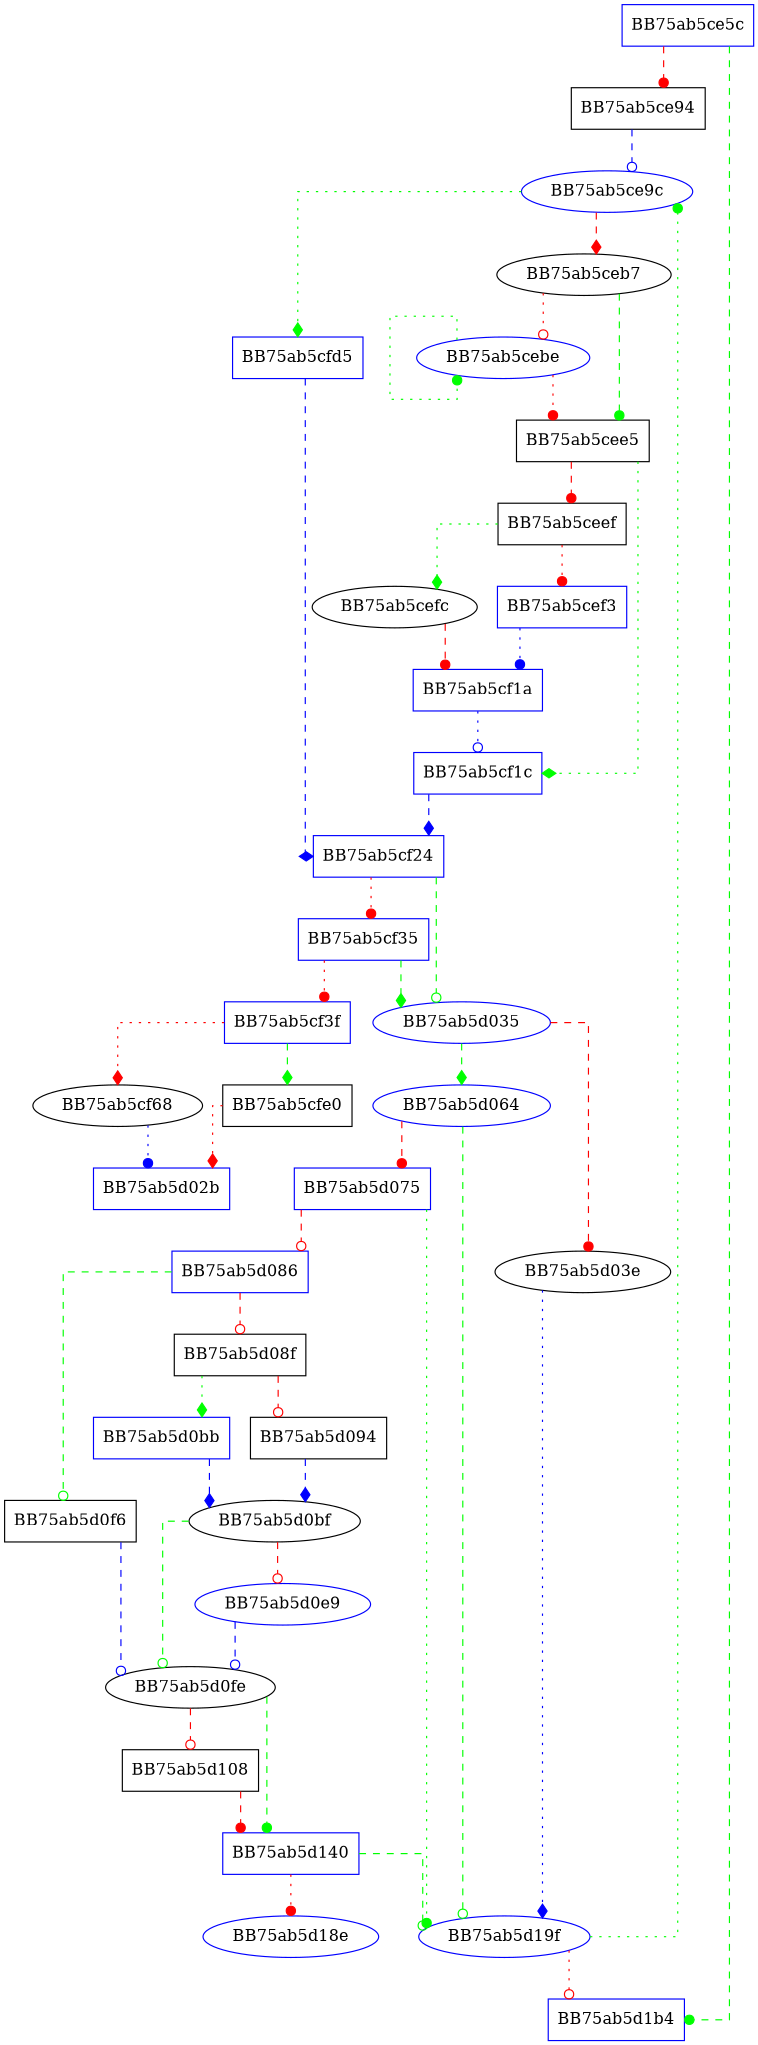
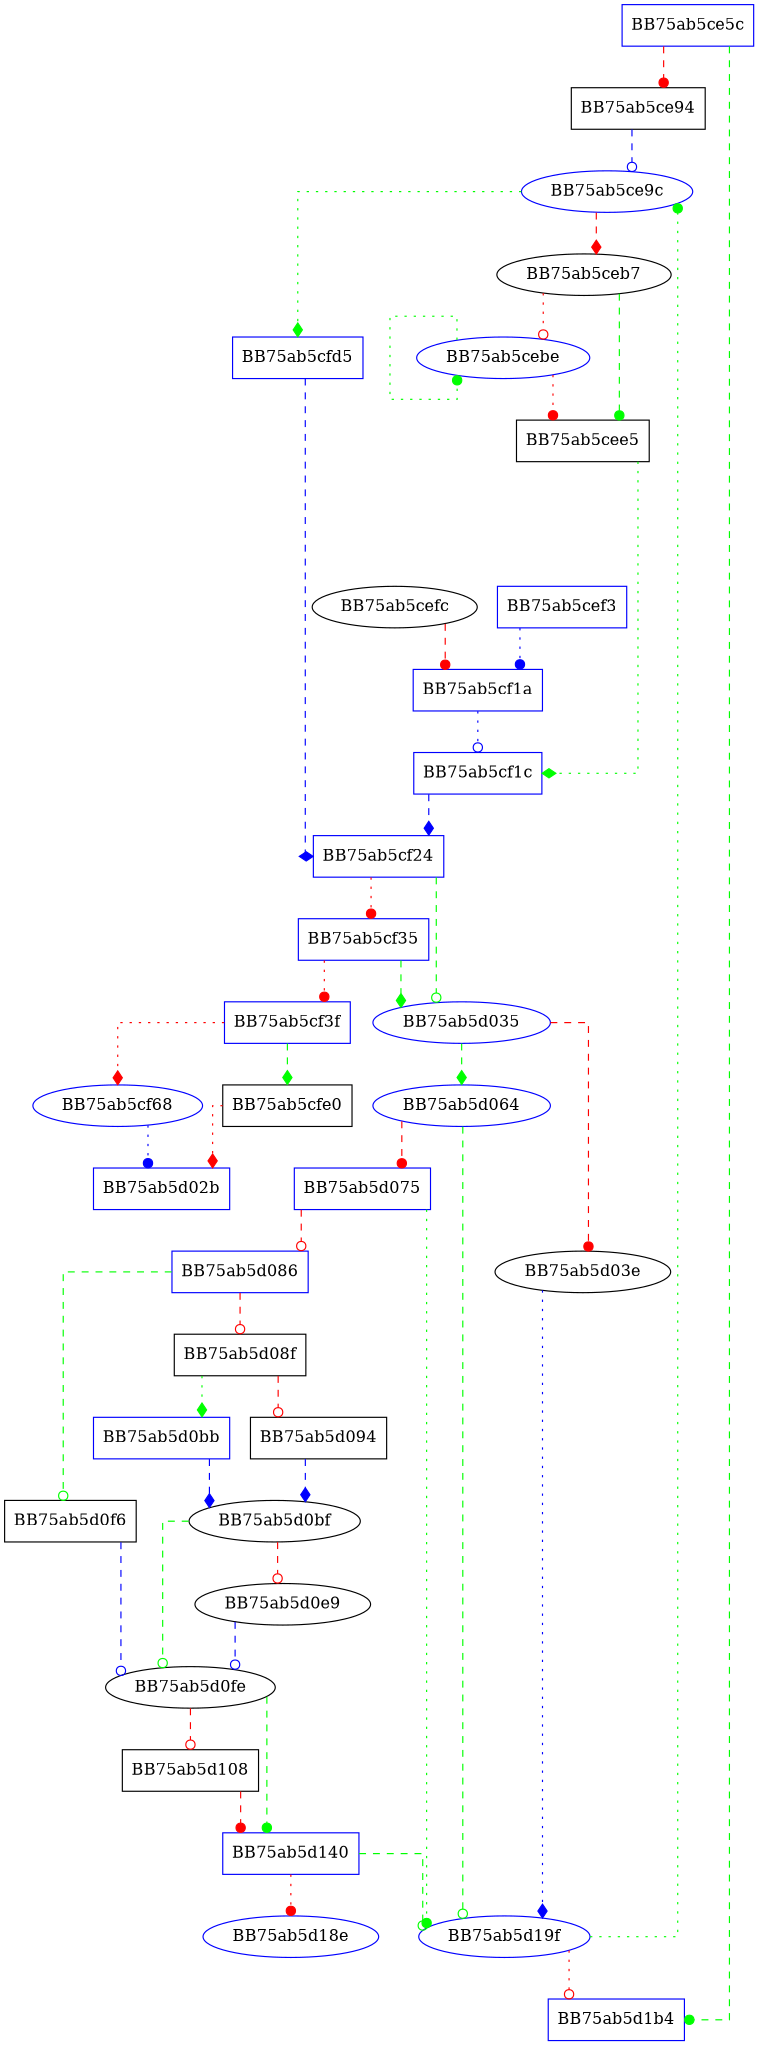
node "BB75ab5ceef": removed
node "BB75ab5cf68": color black -> blue
node "BB75ab5d0e9": color blue -> black
